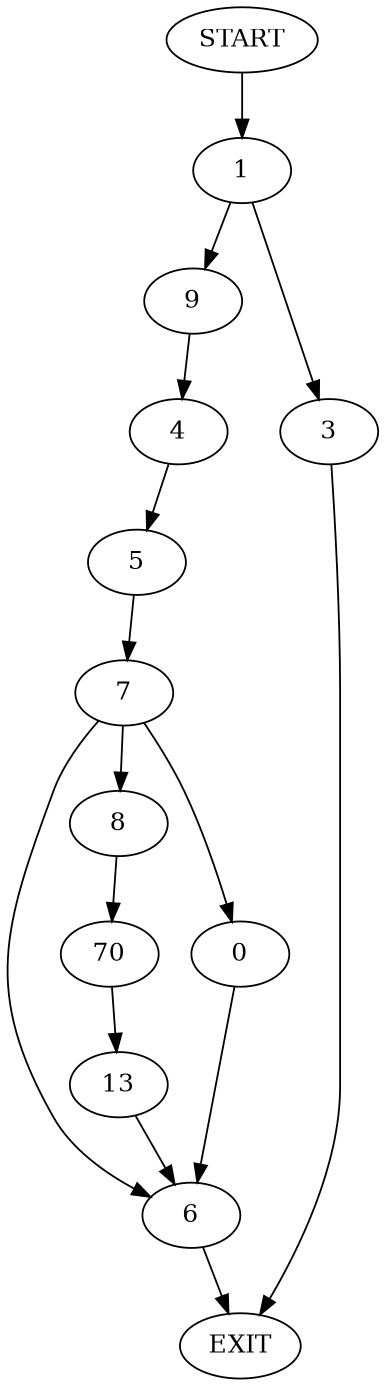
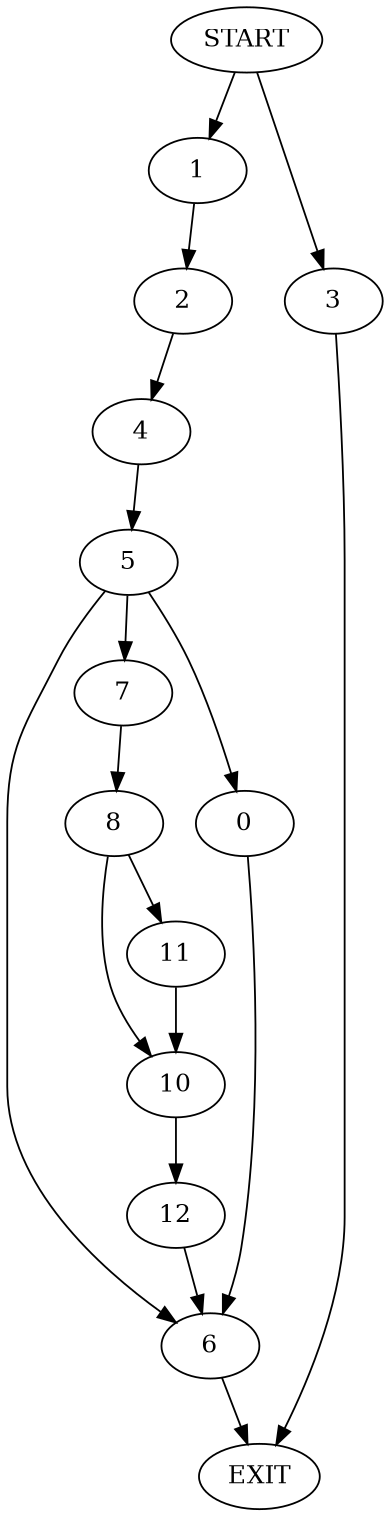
edge "1" -> "3": now "START" -> "3"
node "9": label "9" -> "2"
edge "7" -> "0": now "5" -> "0"
node "70": label "70" -> "10"
node "11": added
edge "7" -> "6": now "5" -> "6"
node "13": label "13" -> "12"
